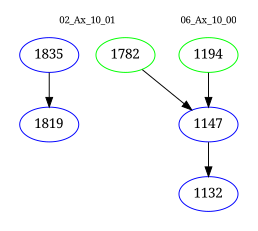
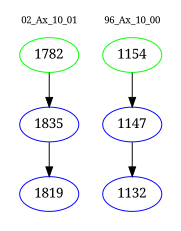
cluster "06_Ax_10_00": label "06_Ax_10_00" -> "96_Ax_10_00"
node "1194": label "1194" -> "1154"
edge "1782" -> "1147": now "1782" -> "1835"
